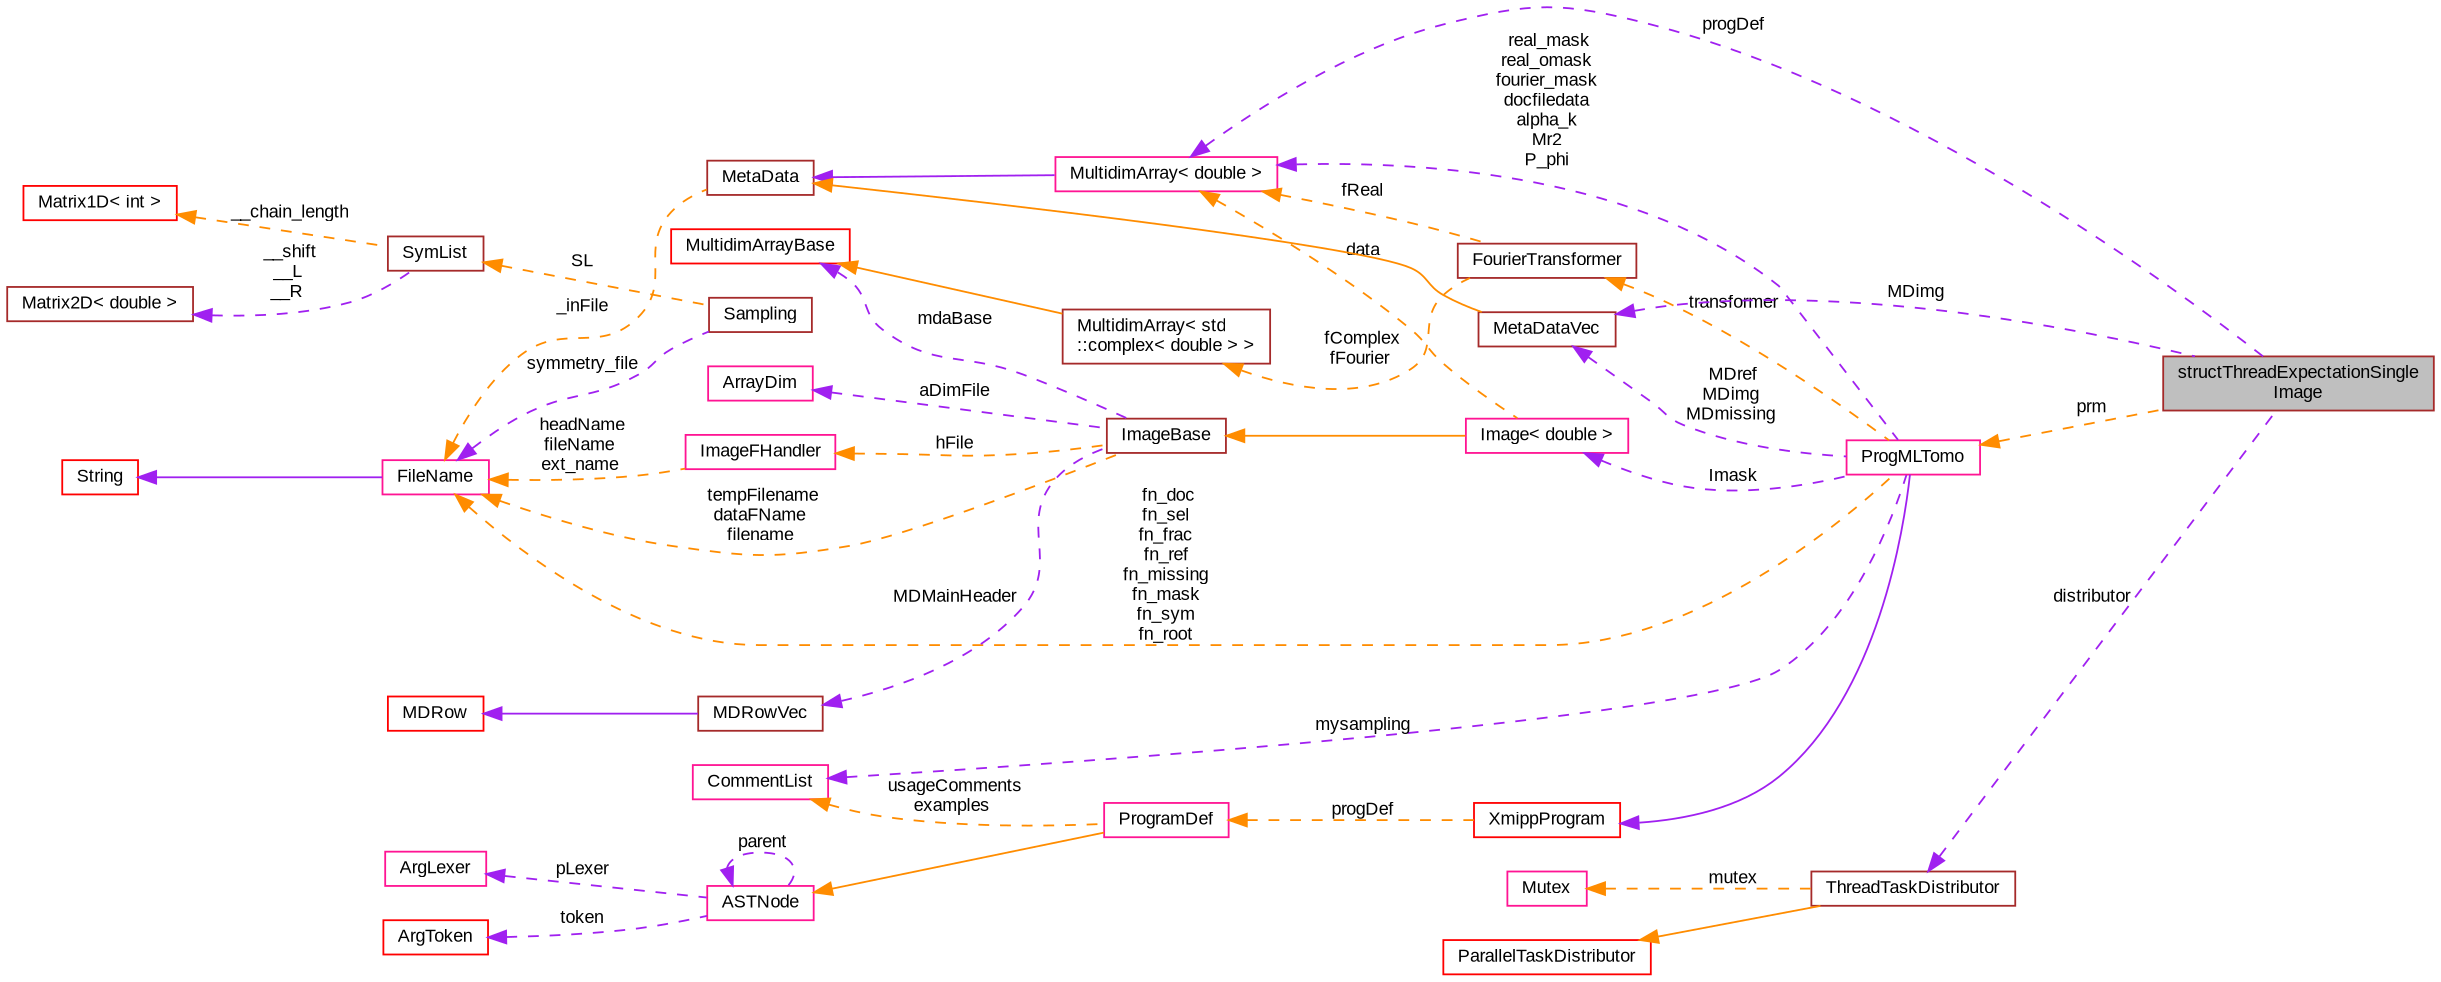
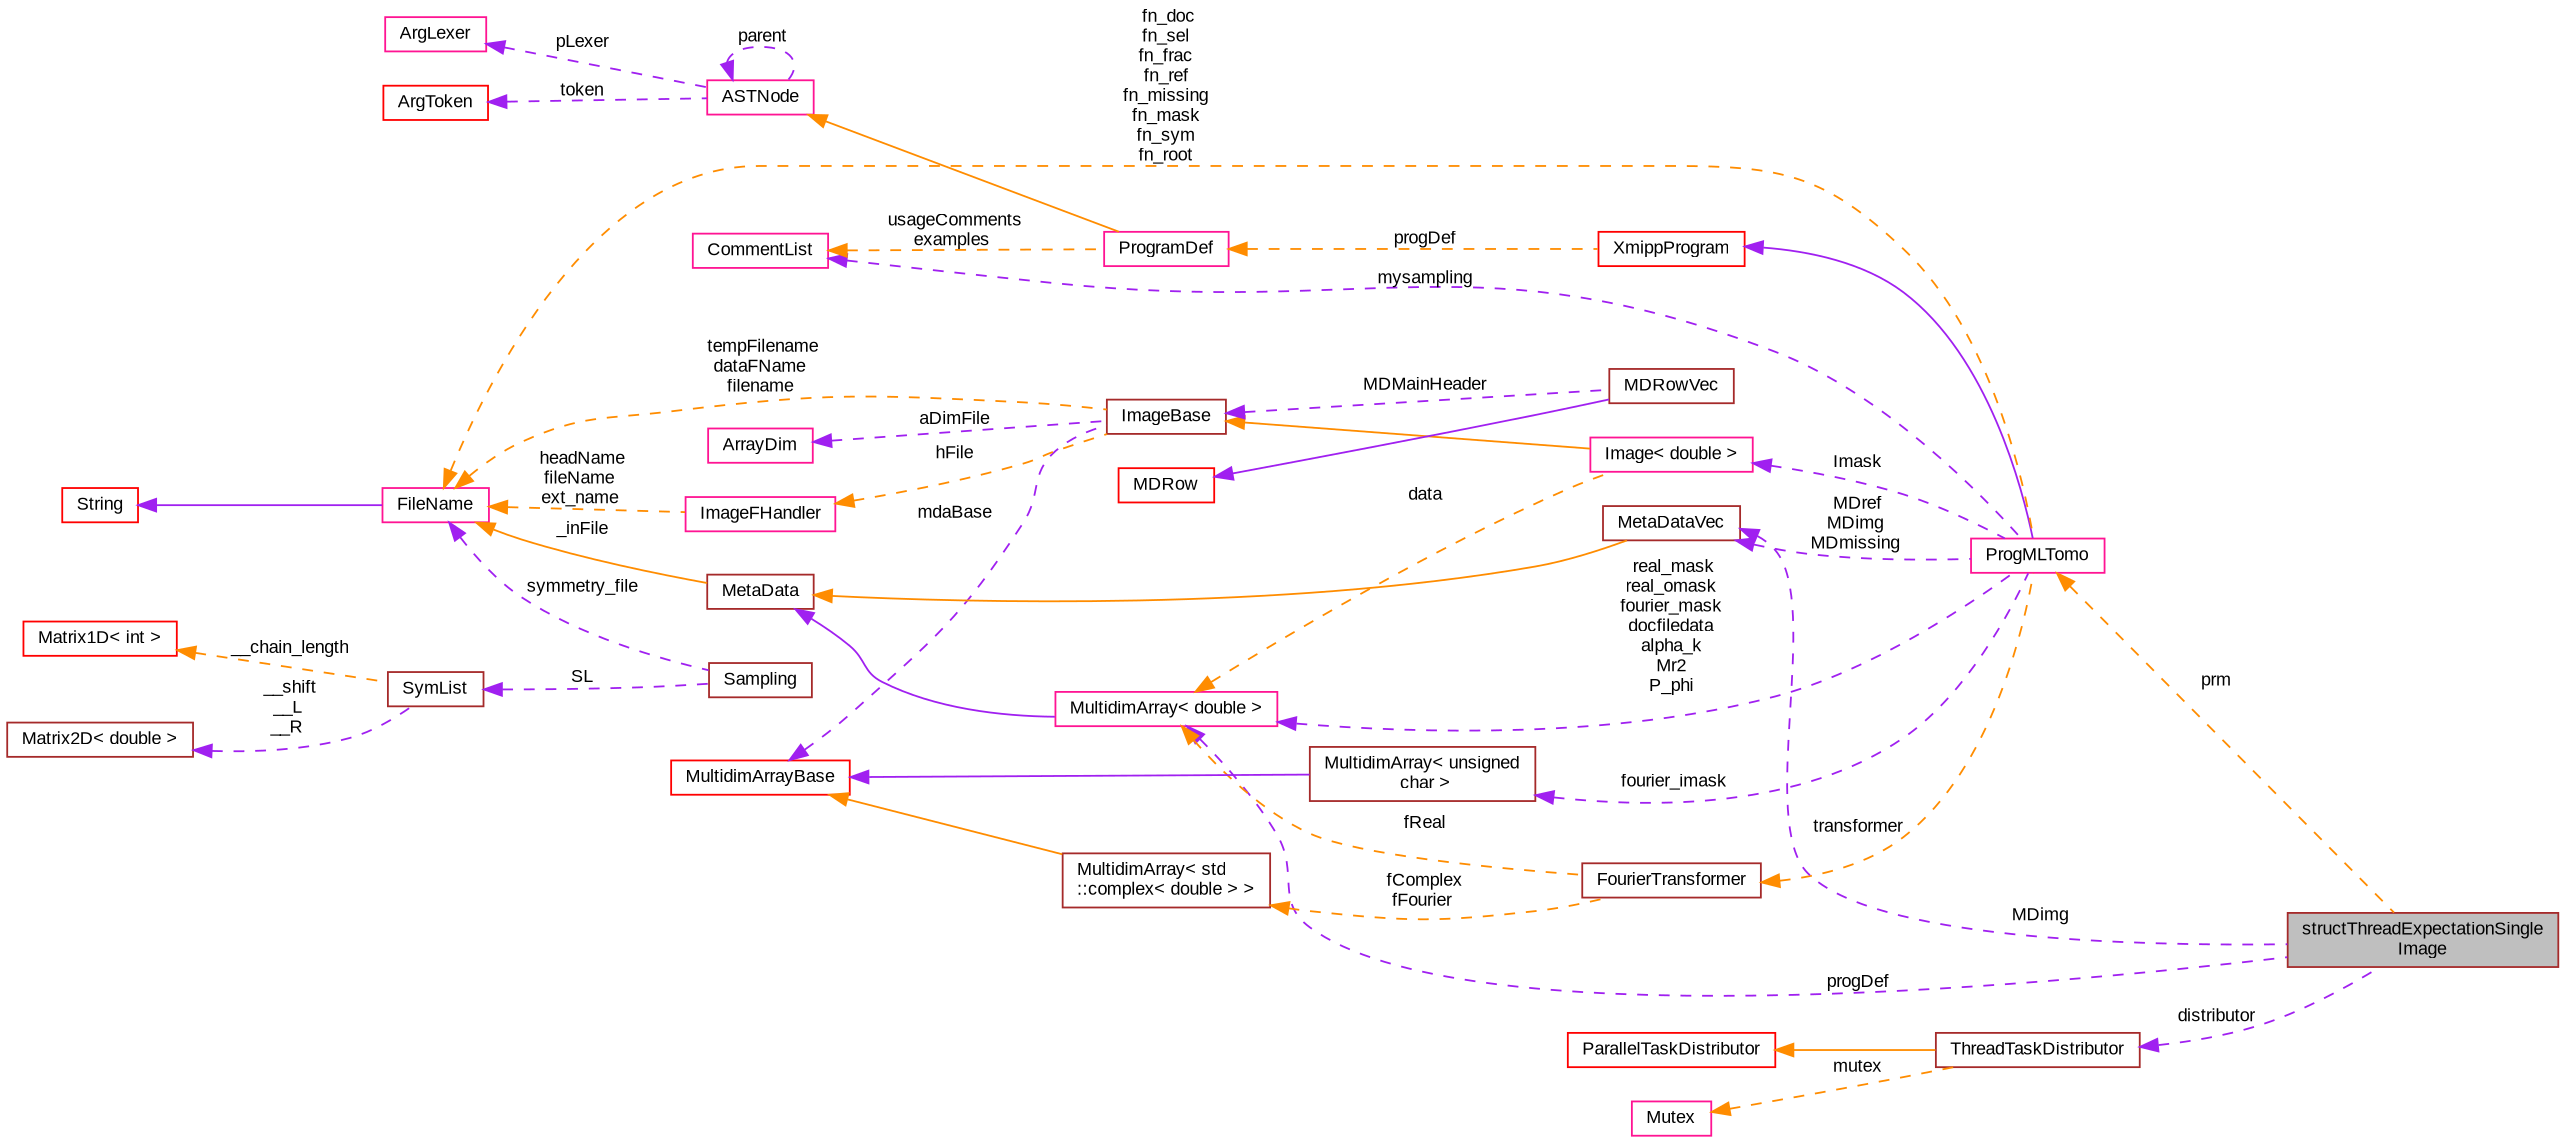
edge "Sampling" -> "SymList": color darkorange -> purple
edge "MetaData" -> "FileName": style dashed -> solid
edge "ImageBase" -> "MDRowVec": reversed
node "MultidimArray< unsigned char >": added
